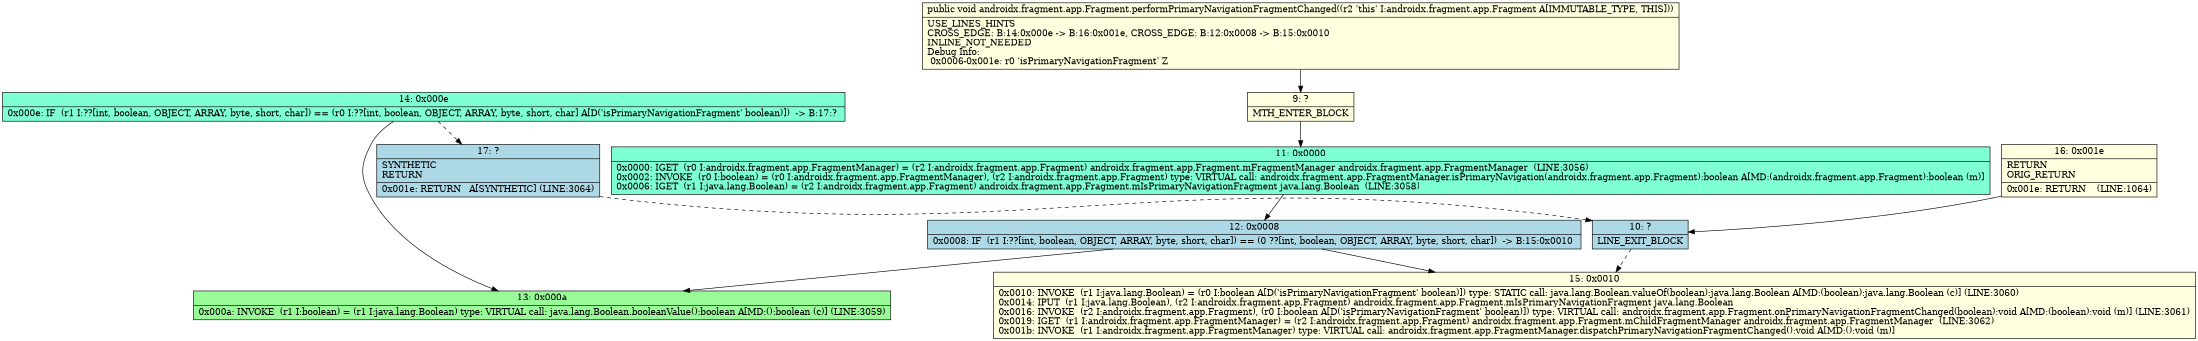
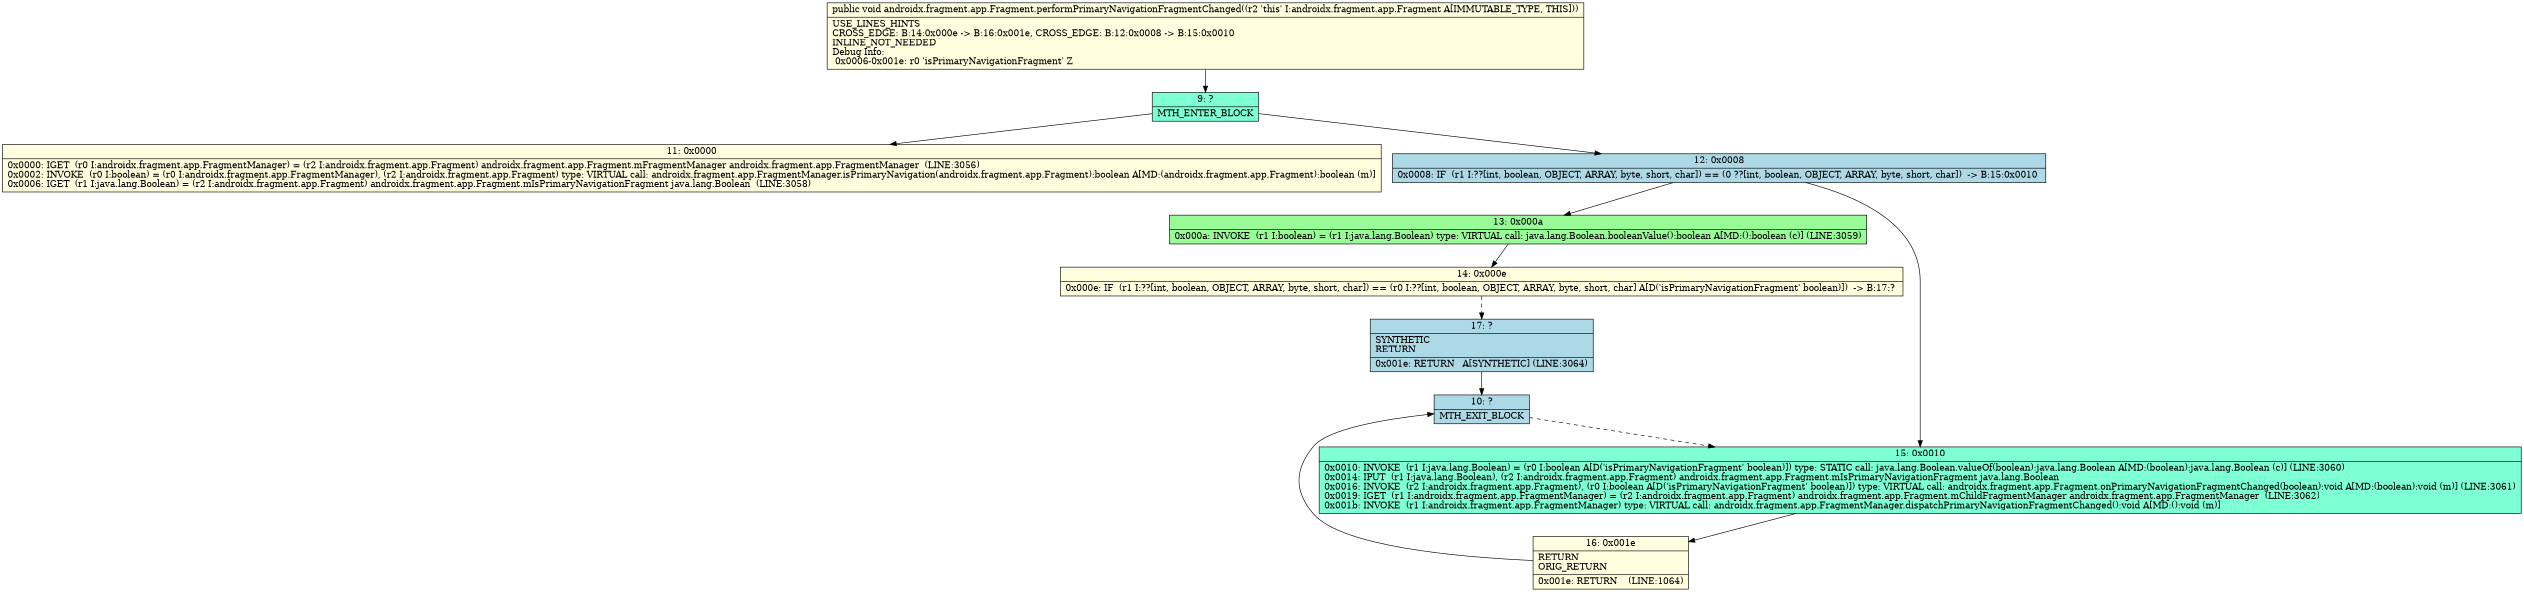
node "14: 0x000e": fillcolor aquamarine -> lightyellow
node "9: ?": fillcolor lightyellow -> aquamarine
node "11: 0x0000": fillcolor aquamarine -> lightyellow
edge "11: 0x0000" -> "12: 0x0008": now "9: ?" -> "12: 0x0008"
edge "17: ?" -> "10: ?": style dashed -> solid
edge "14: 0x000e" -> "13: 0x000a": reversed
node "10: ?": text "LINE_EXIT_BLOCK" -> "MTH_EXIT_BLOCK"
node "15: 0x0010": fillcolor lightyellow -> aquamarine
edge "15: 0x0010" -> "16: 0x001e": added
